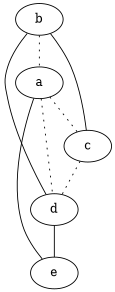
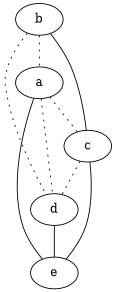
edge "b" -- "d": style solid -> dotted
edge "c" -- "e": added
